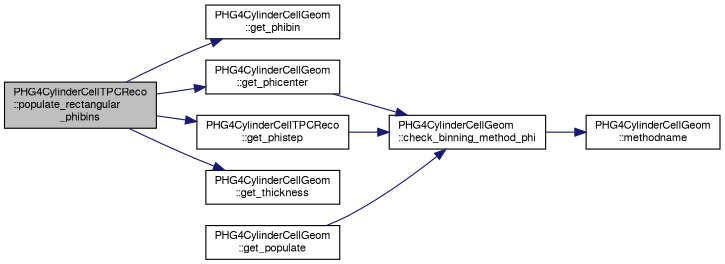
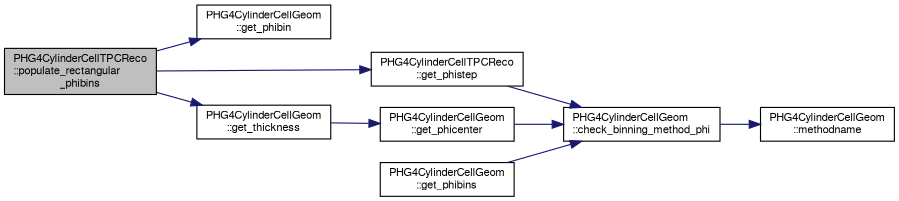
edge "PHG4CylinderCellTPCReco ::populate_rectangular _phibins" -> "PHG4CylinderCellGeom ::get_phicenter": now "PHG4CylinderCellGeom ::get_thickness" -> "PHG4CylinderCellGeom ::get_phicenter"
node "PHG4CylinderCellGeom ::get_populate": label "PHG4CylinderCellGeom ::get_populate" -> "PHG4CylinderCellGeom ::get_phibins"
